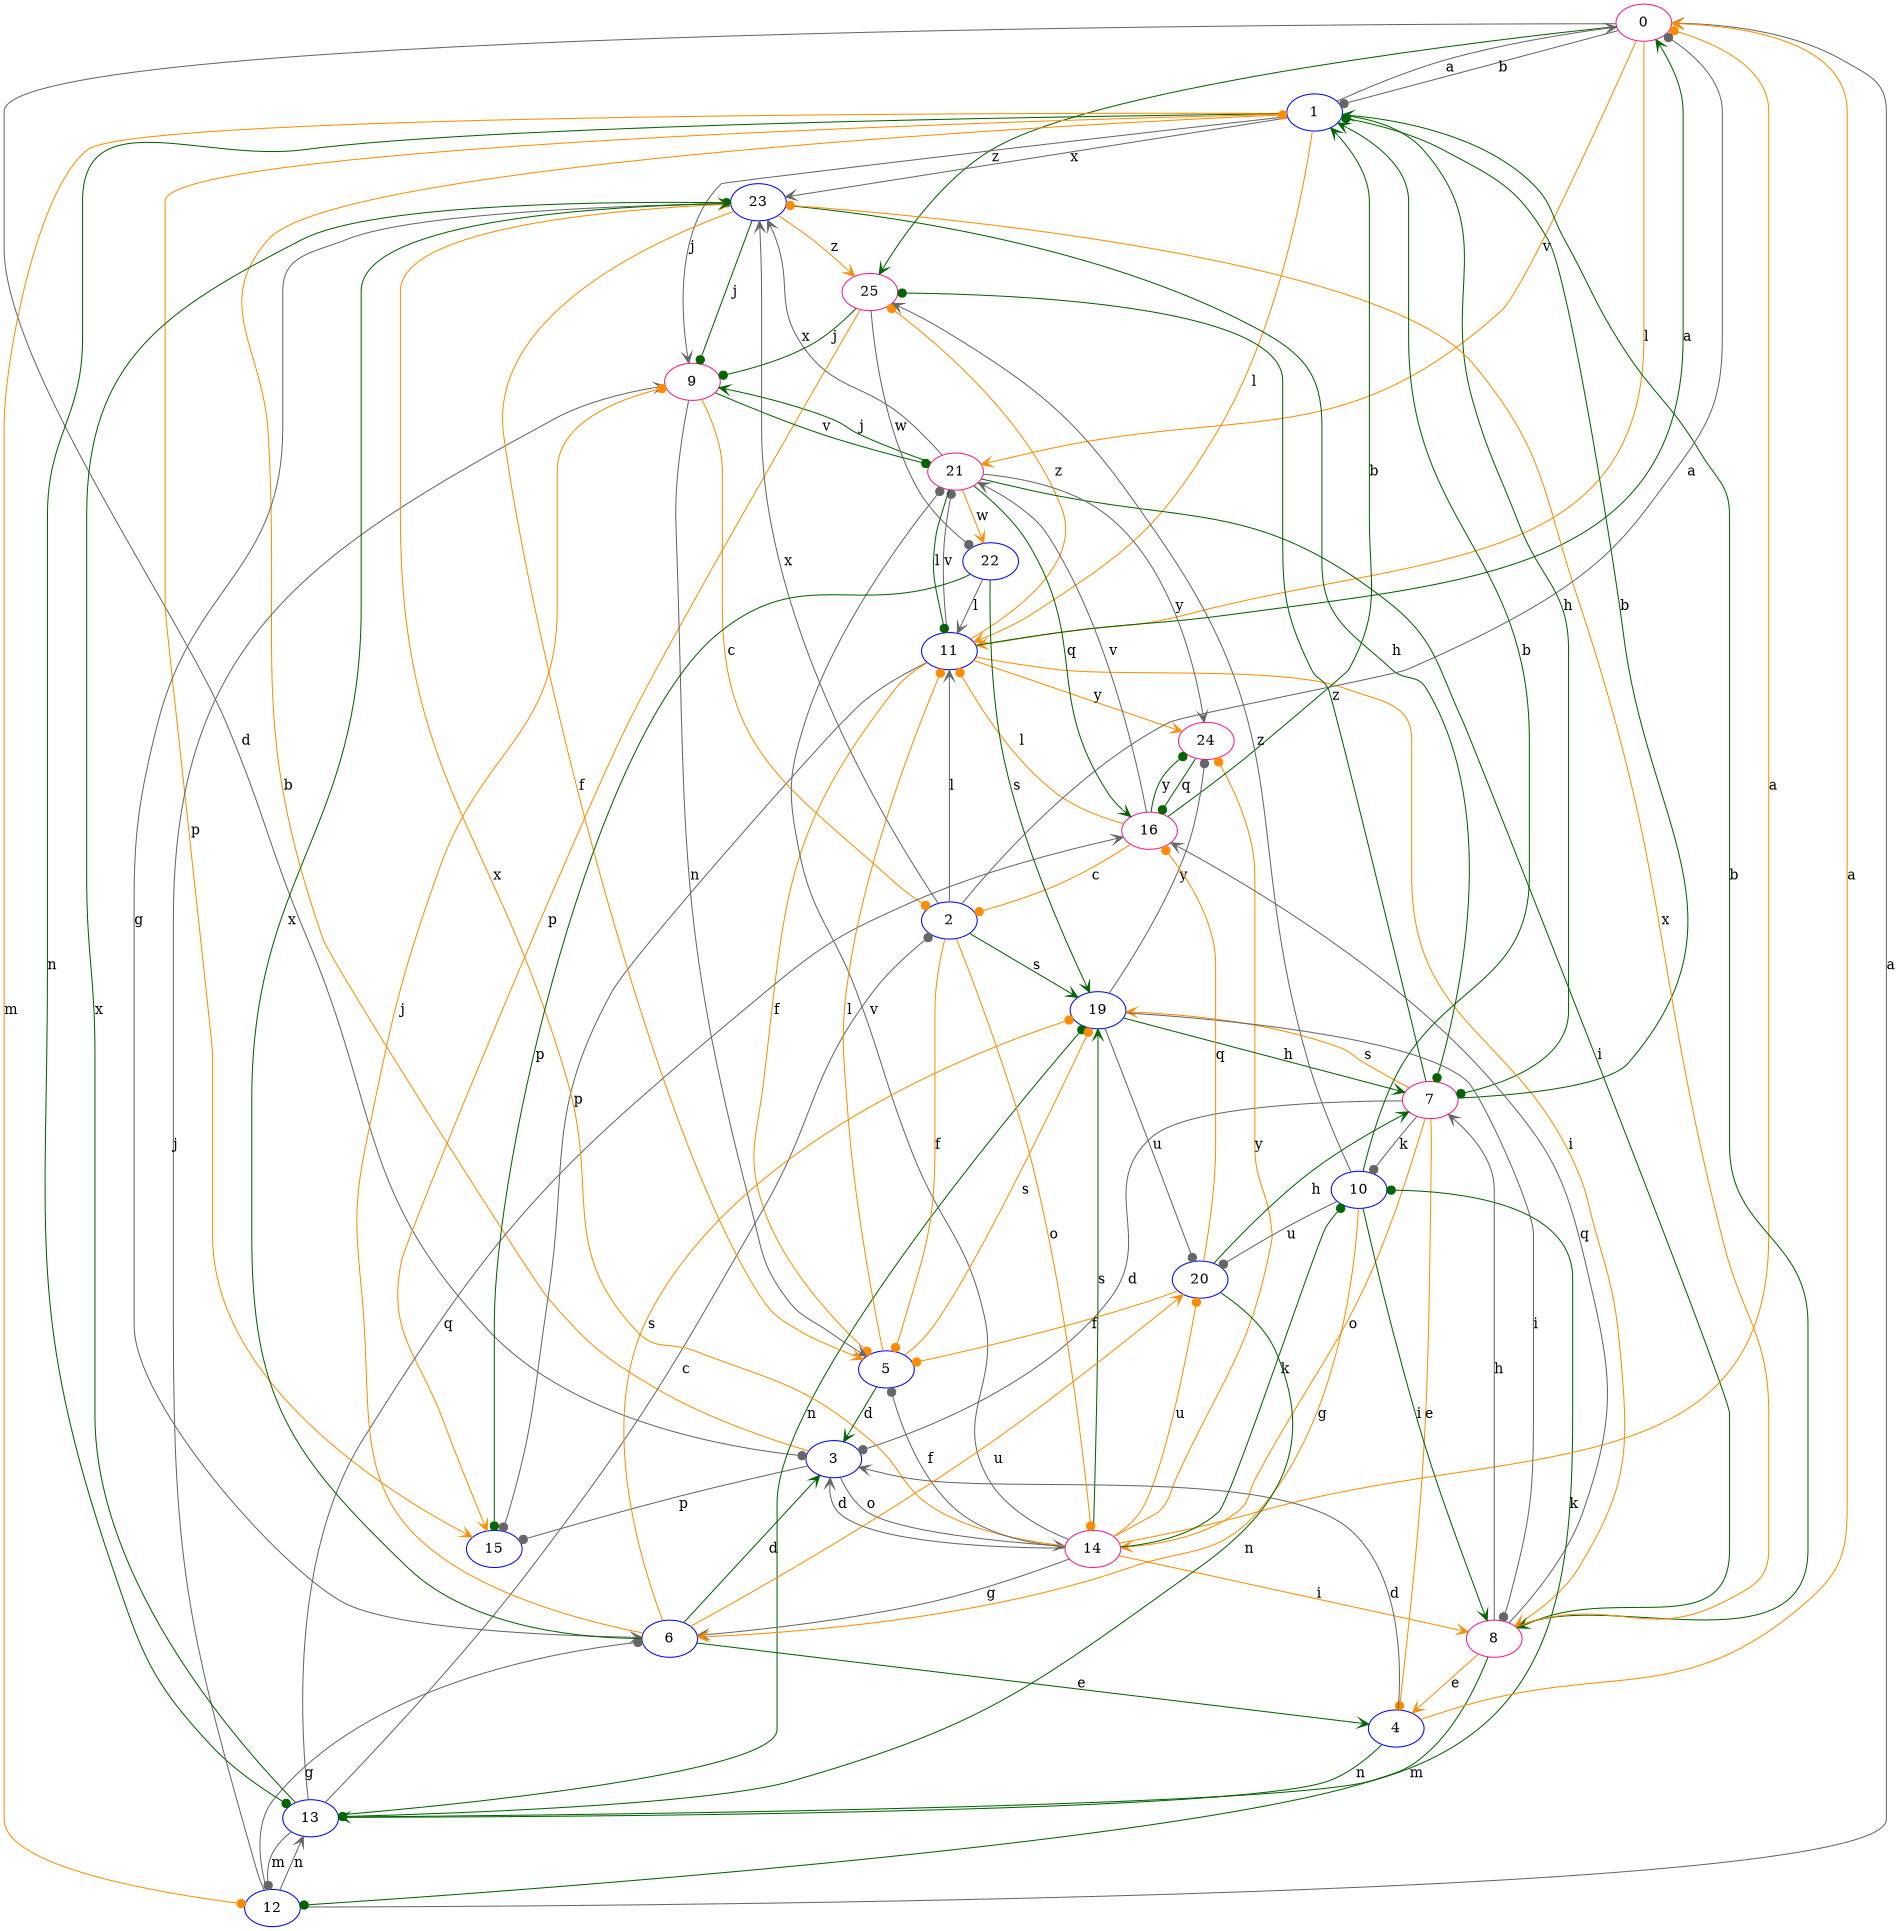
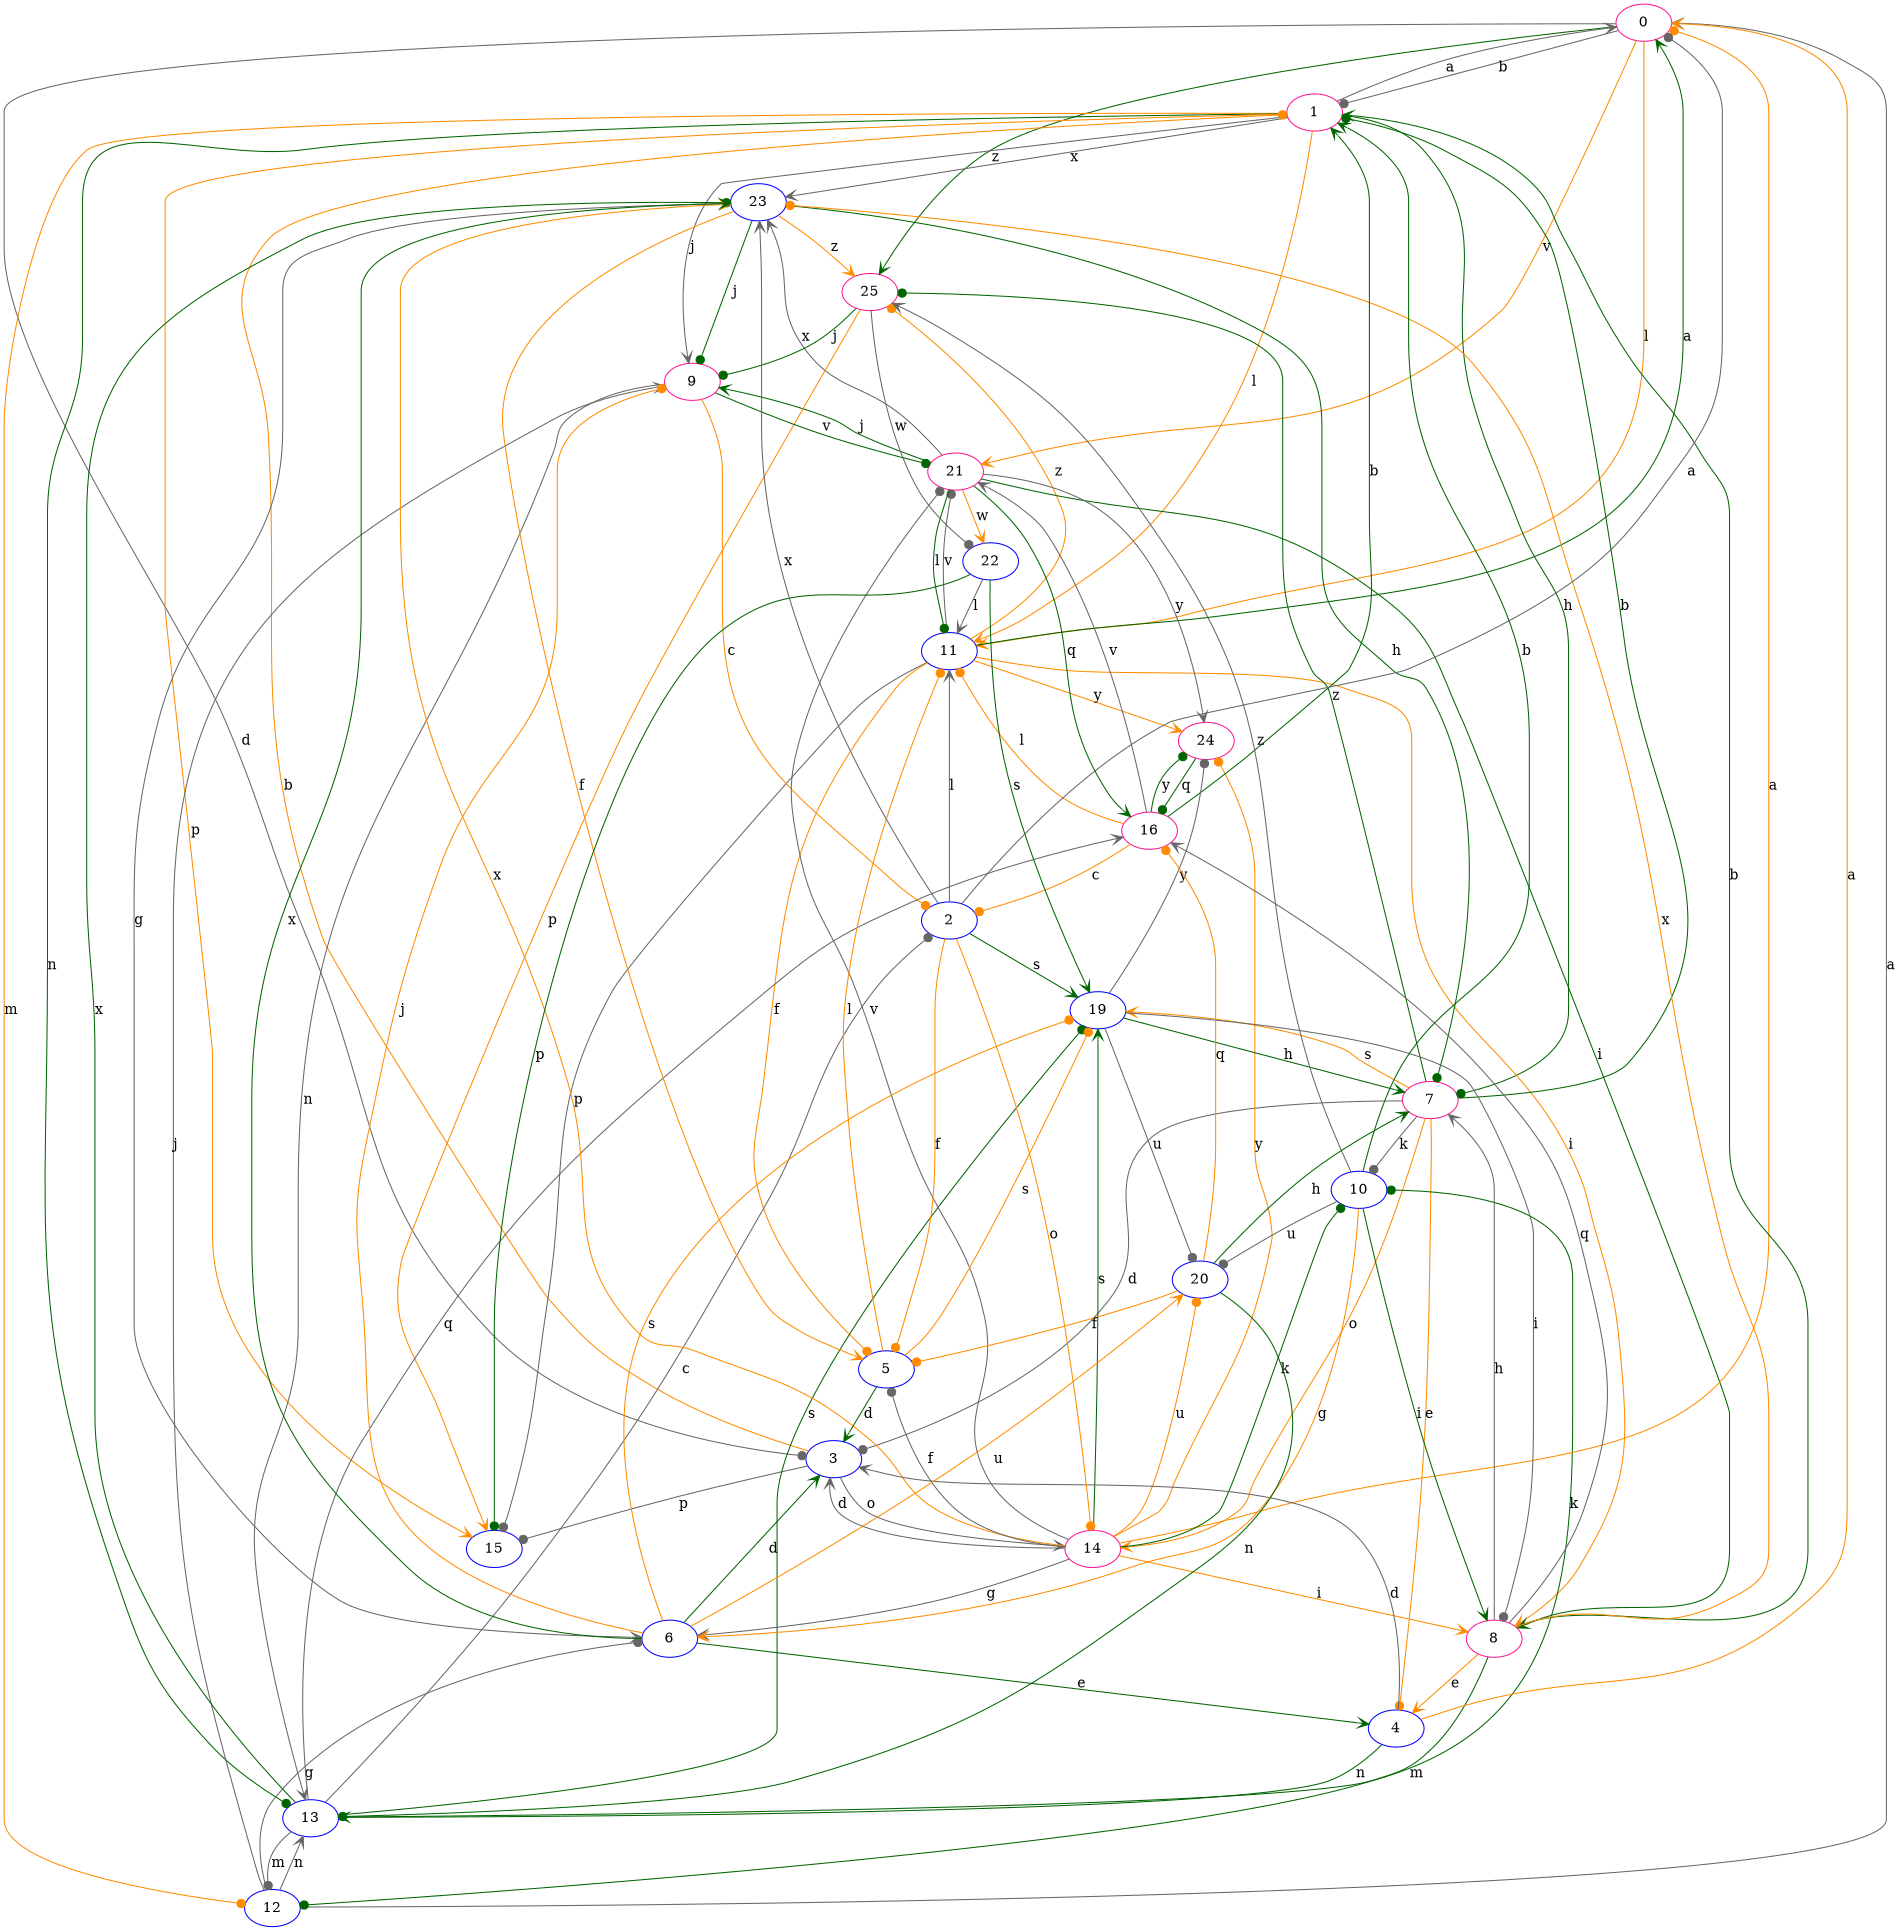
node "1": color blue -> deeppink
edge "9" -> "5": now "9" -> "13"
edge "13" -> "19": label "n" -> "s"
